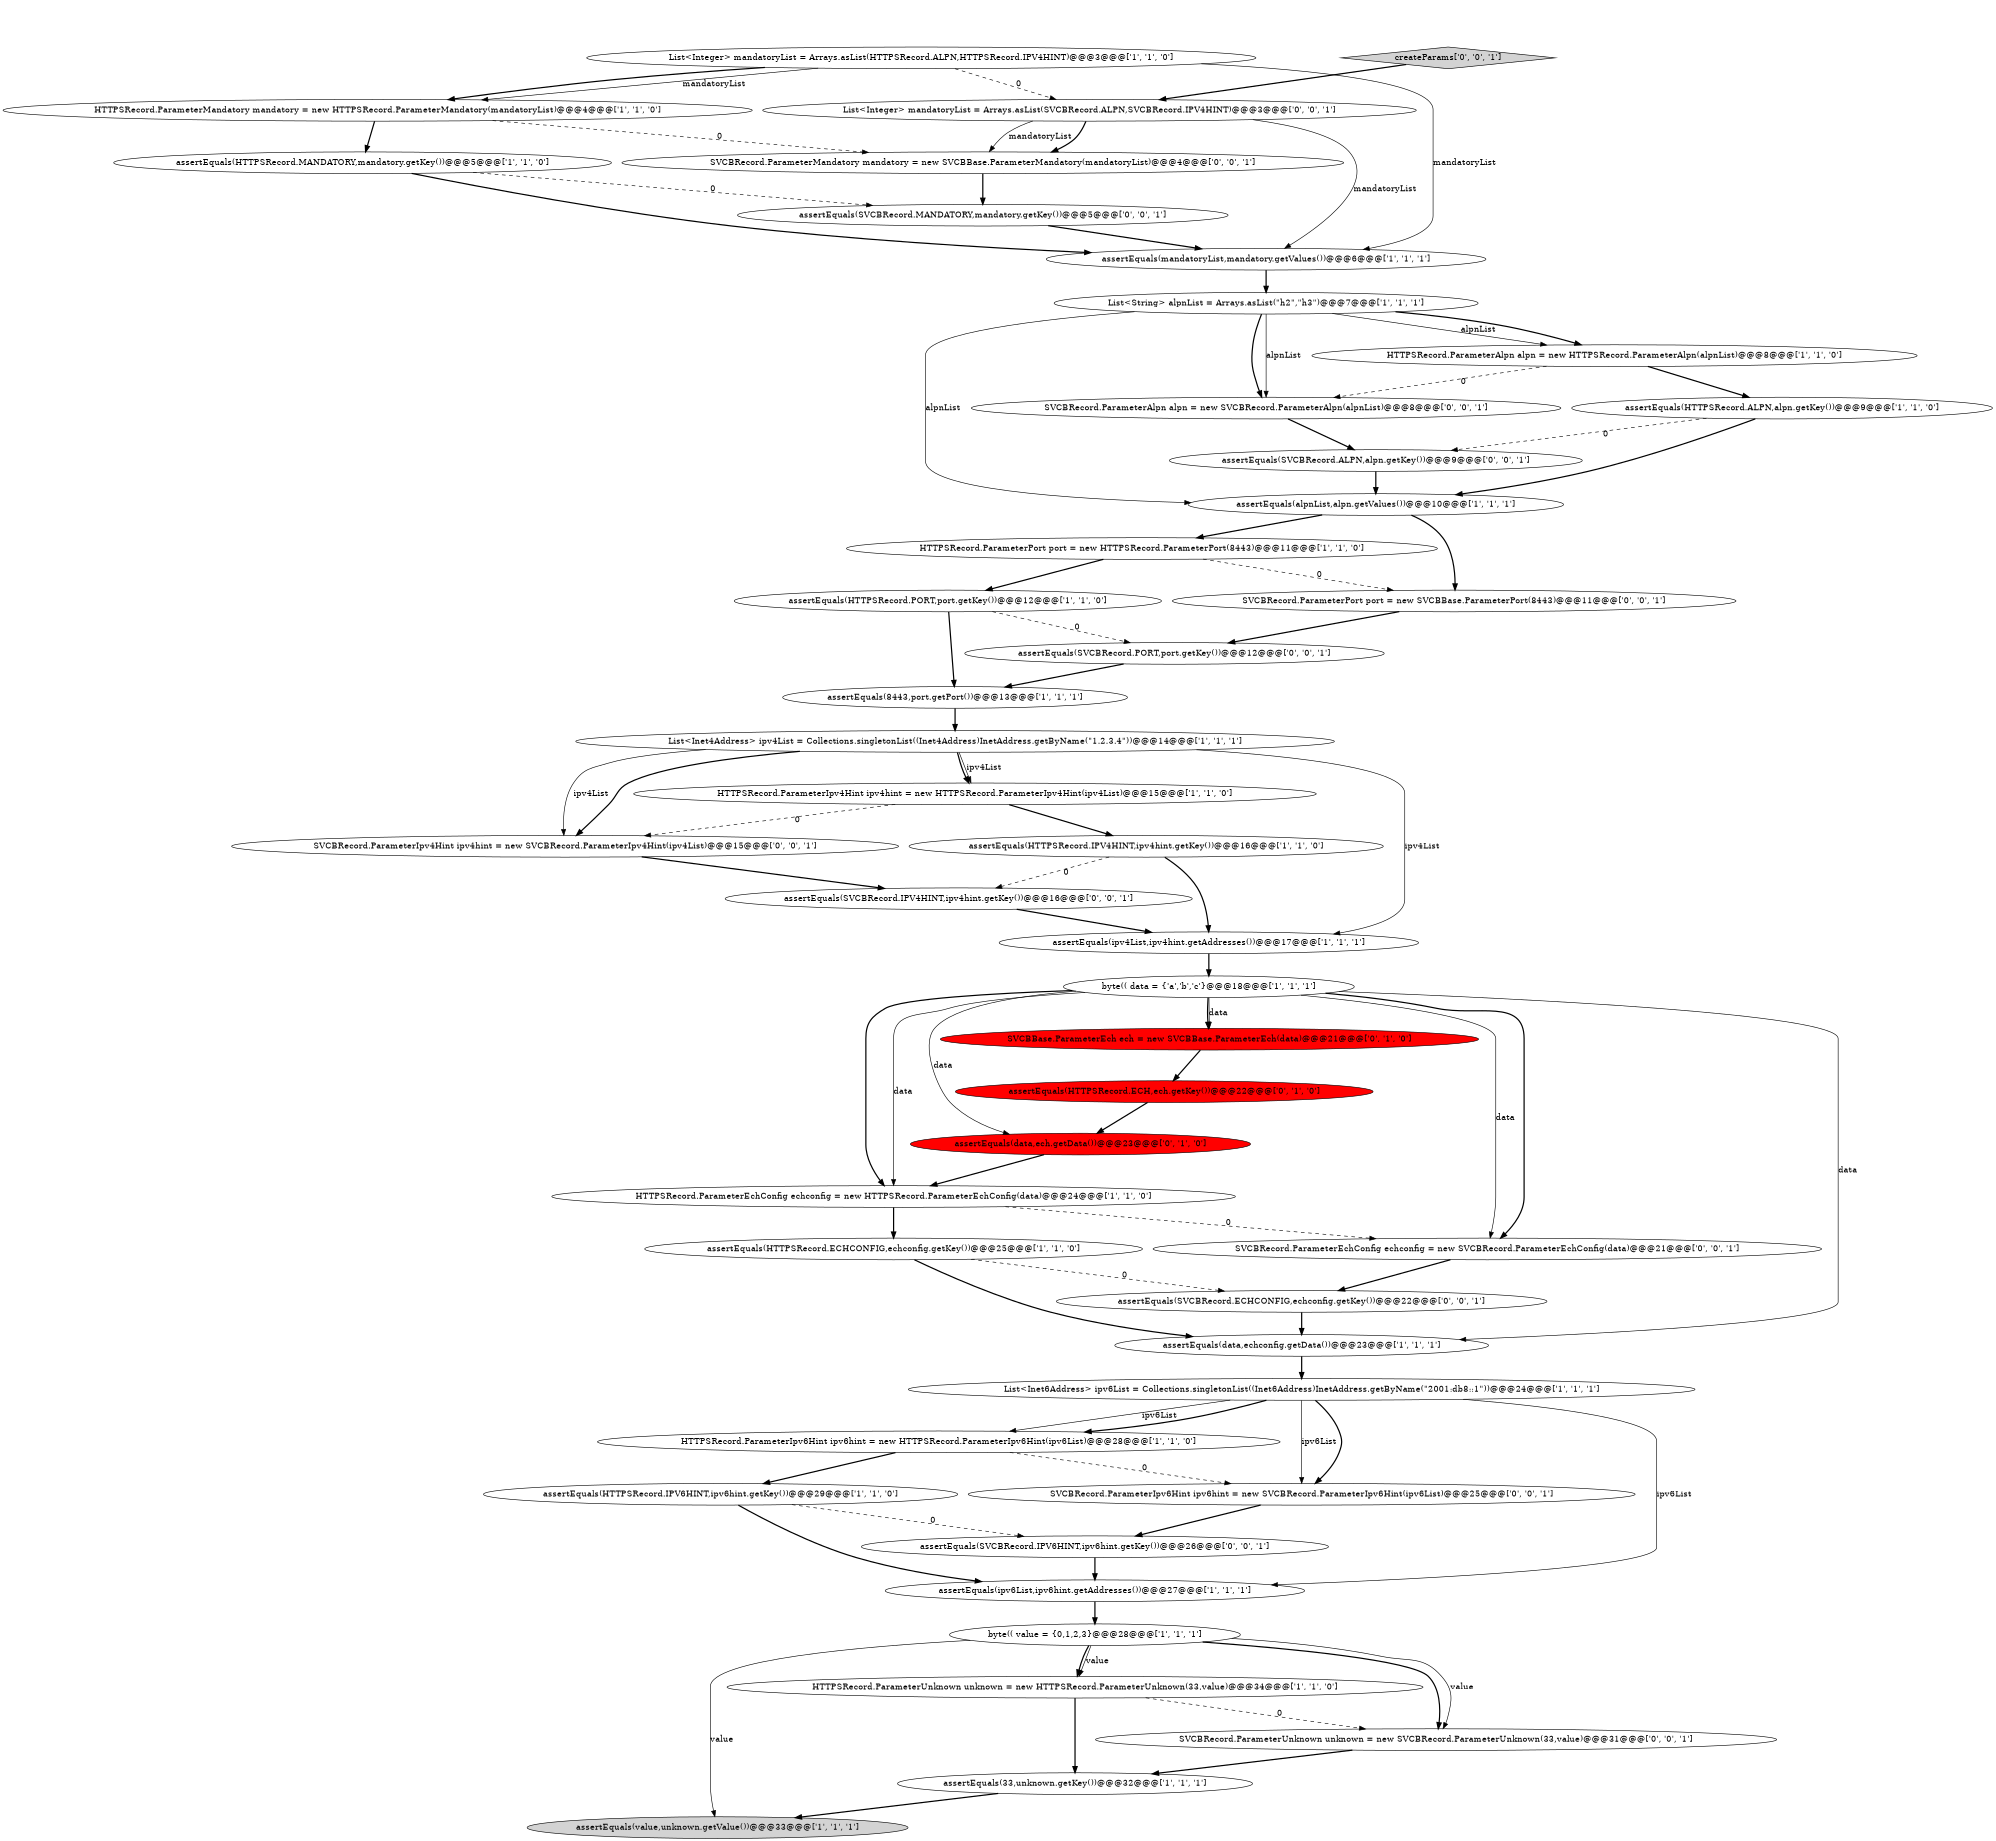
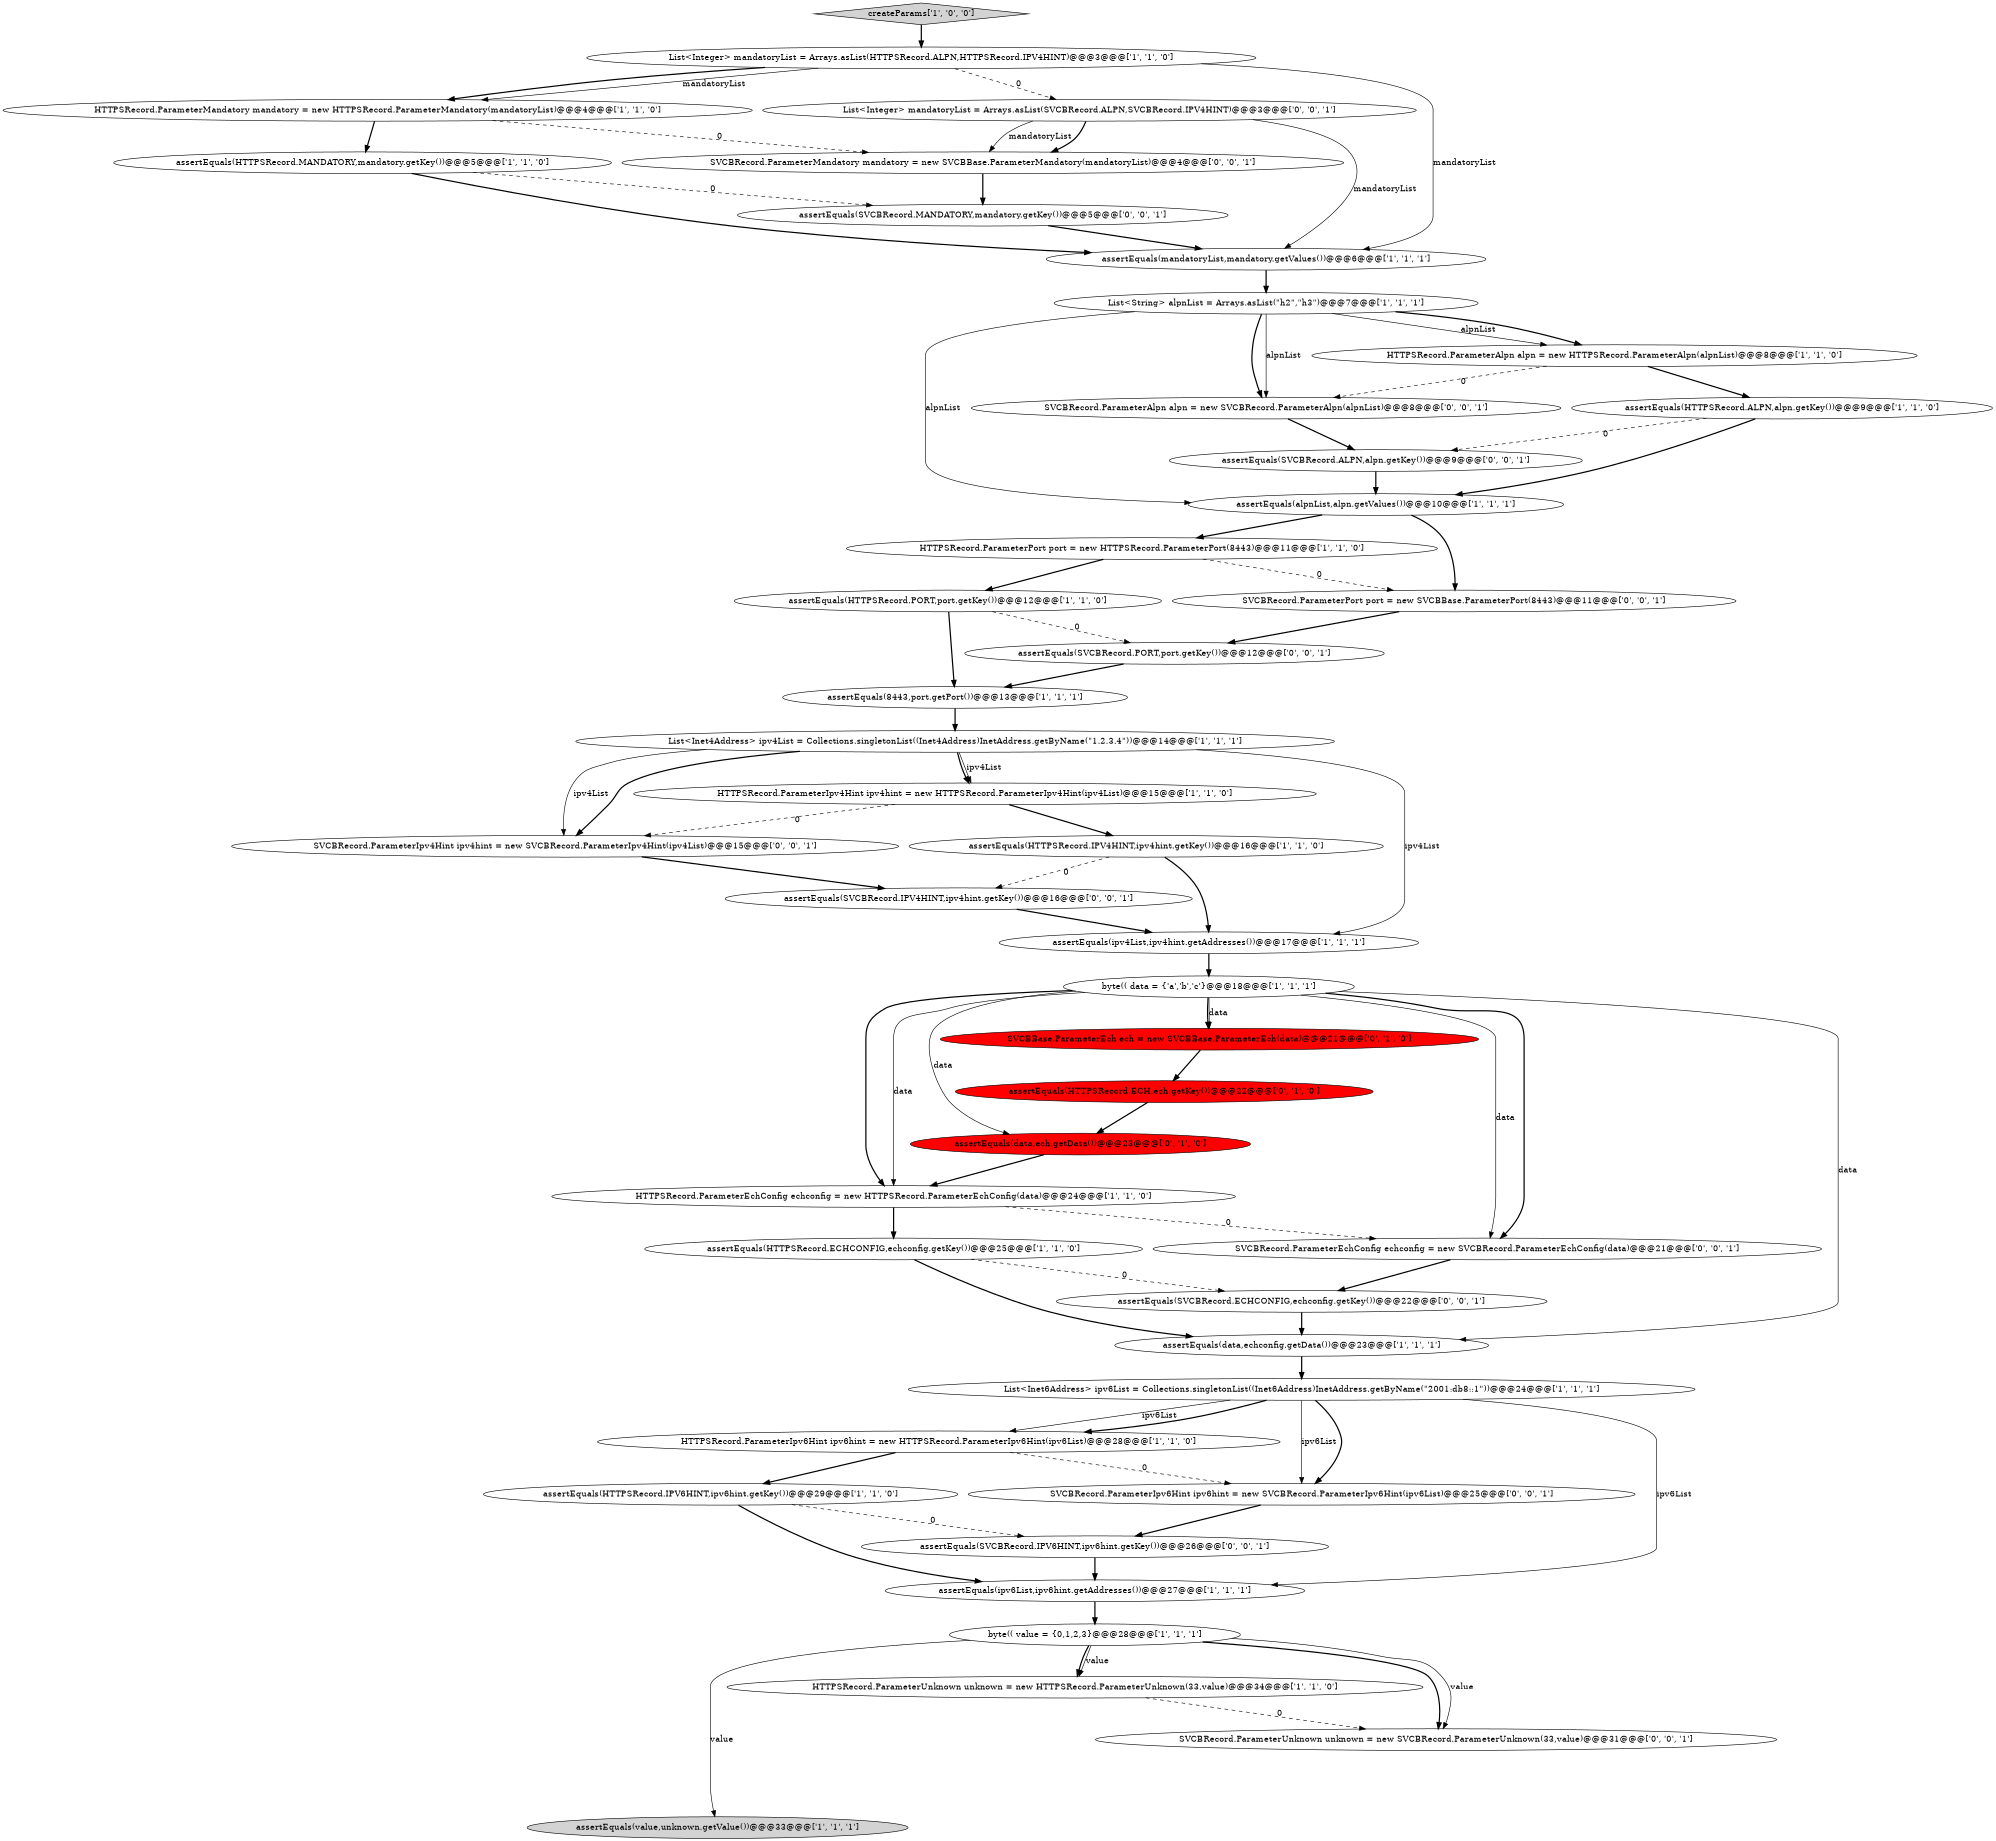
node "createParams['1', '0', '0']": added
node "createParams['0', '0', '1']": removed
node "assertEquals(33,unknown.getKey())@@@32@@@['1', '1', '1']": removed
